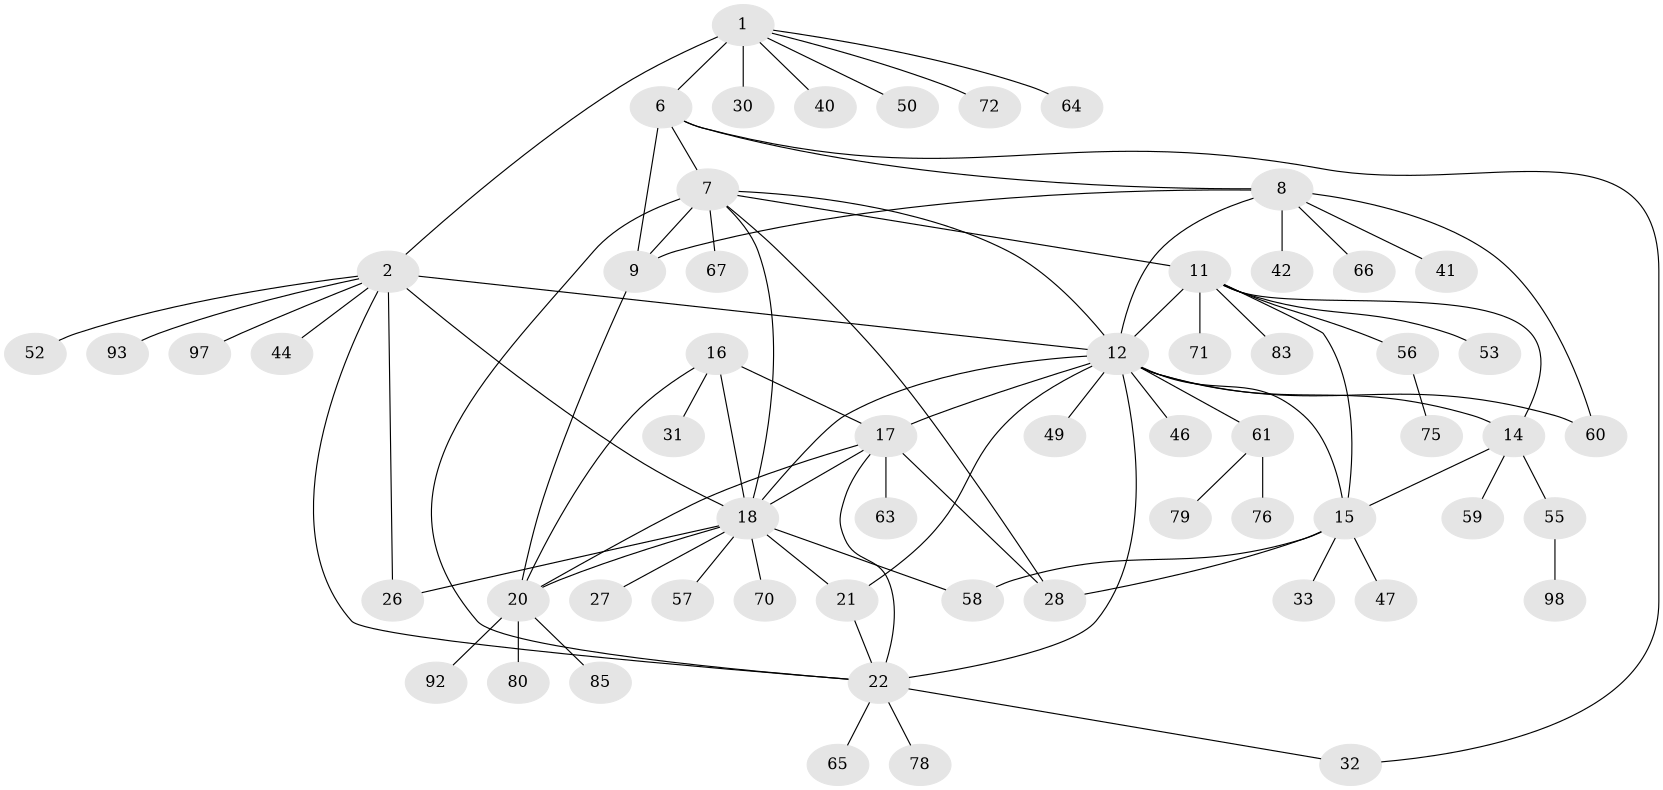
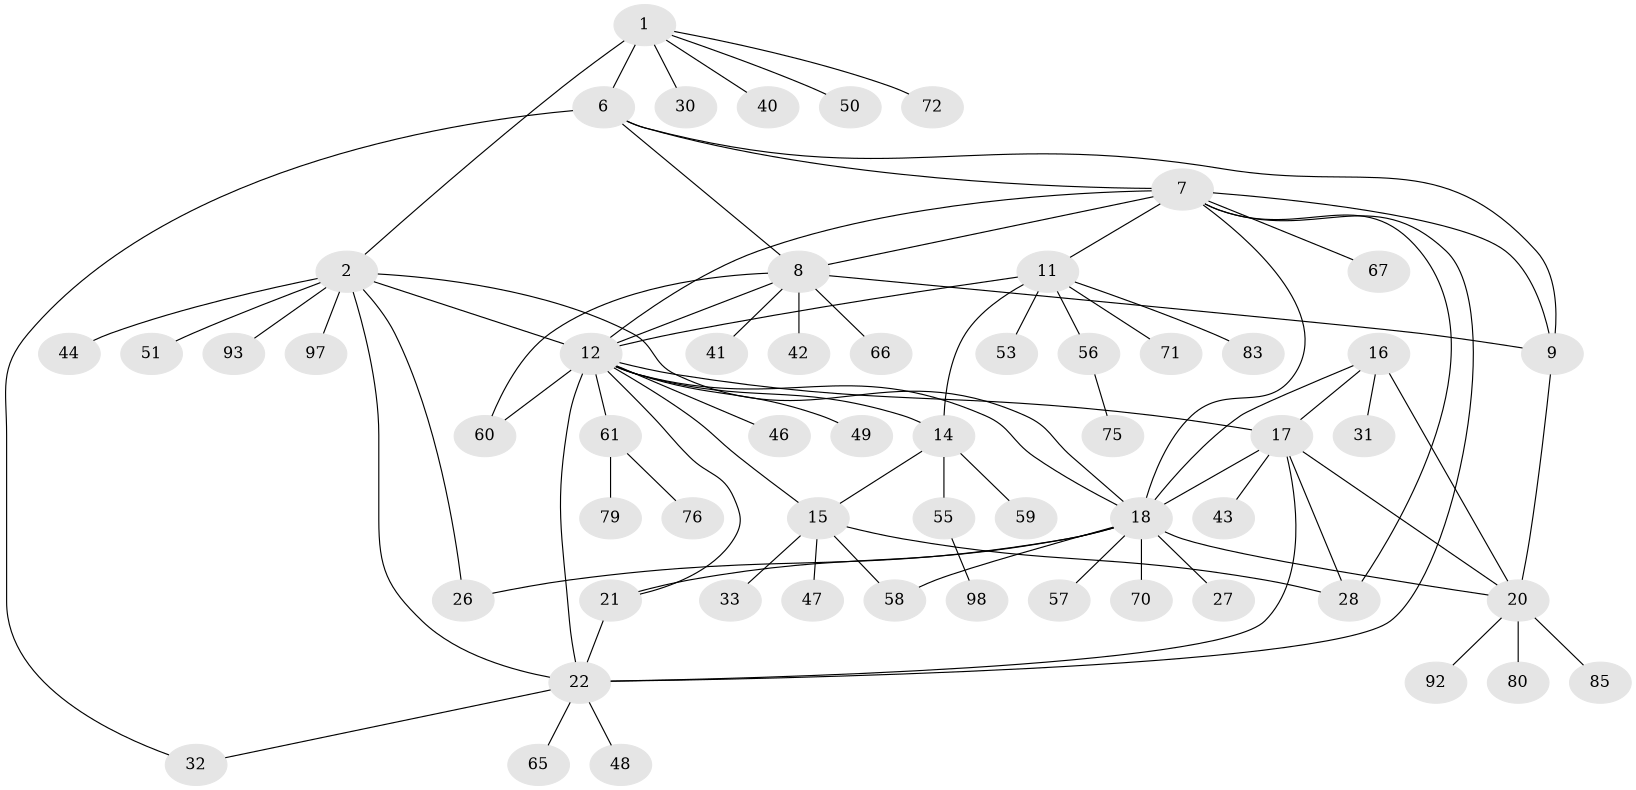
node "64": removed
edge "7" -- "8": added
node "52": label "52" -> "51"
edge "11" -- "15": removed
node "63": label "63" -> "43"
node "78": label "78" -> "48"
